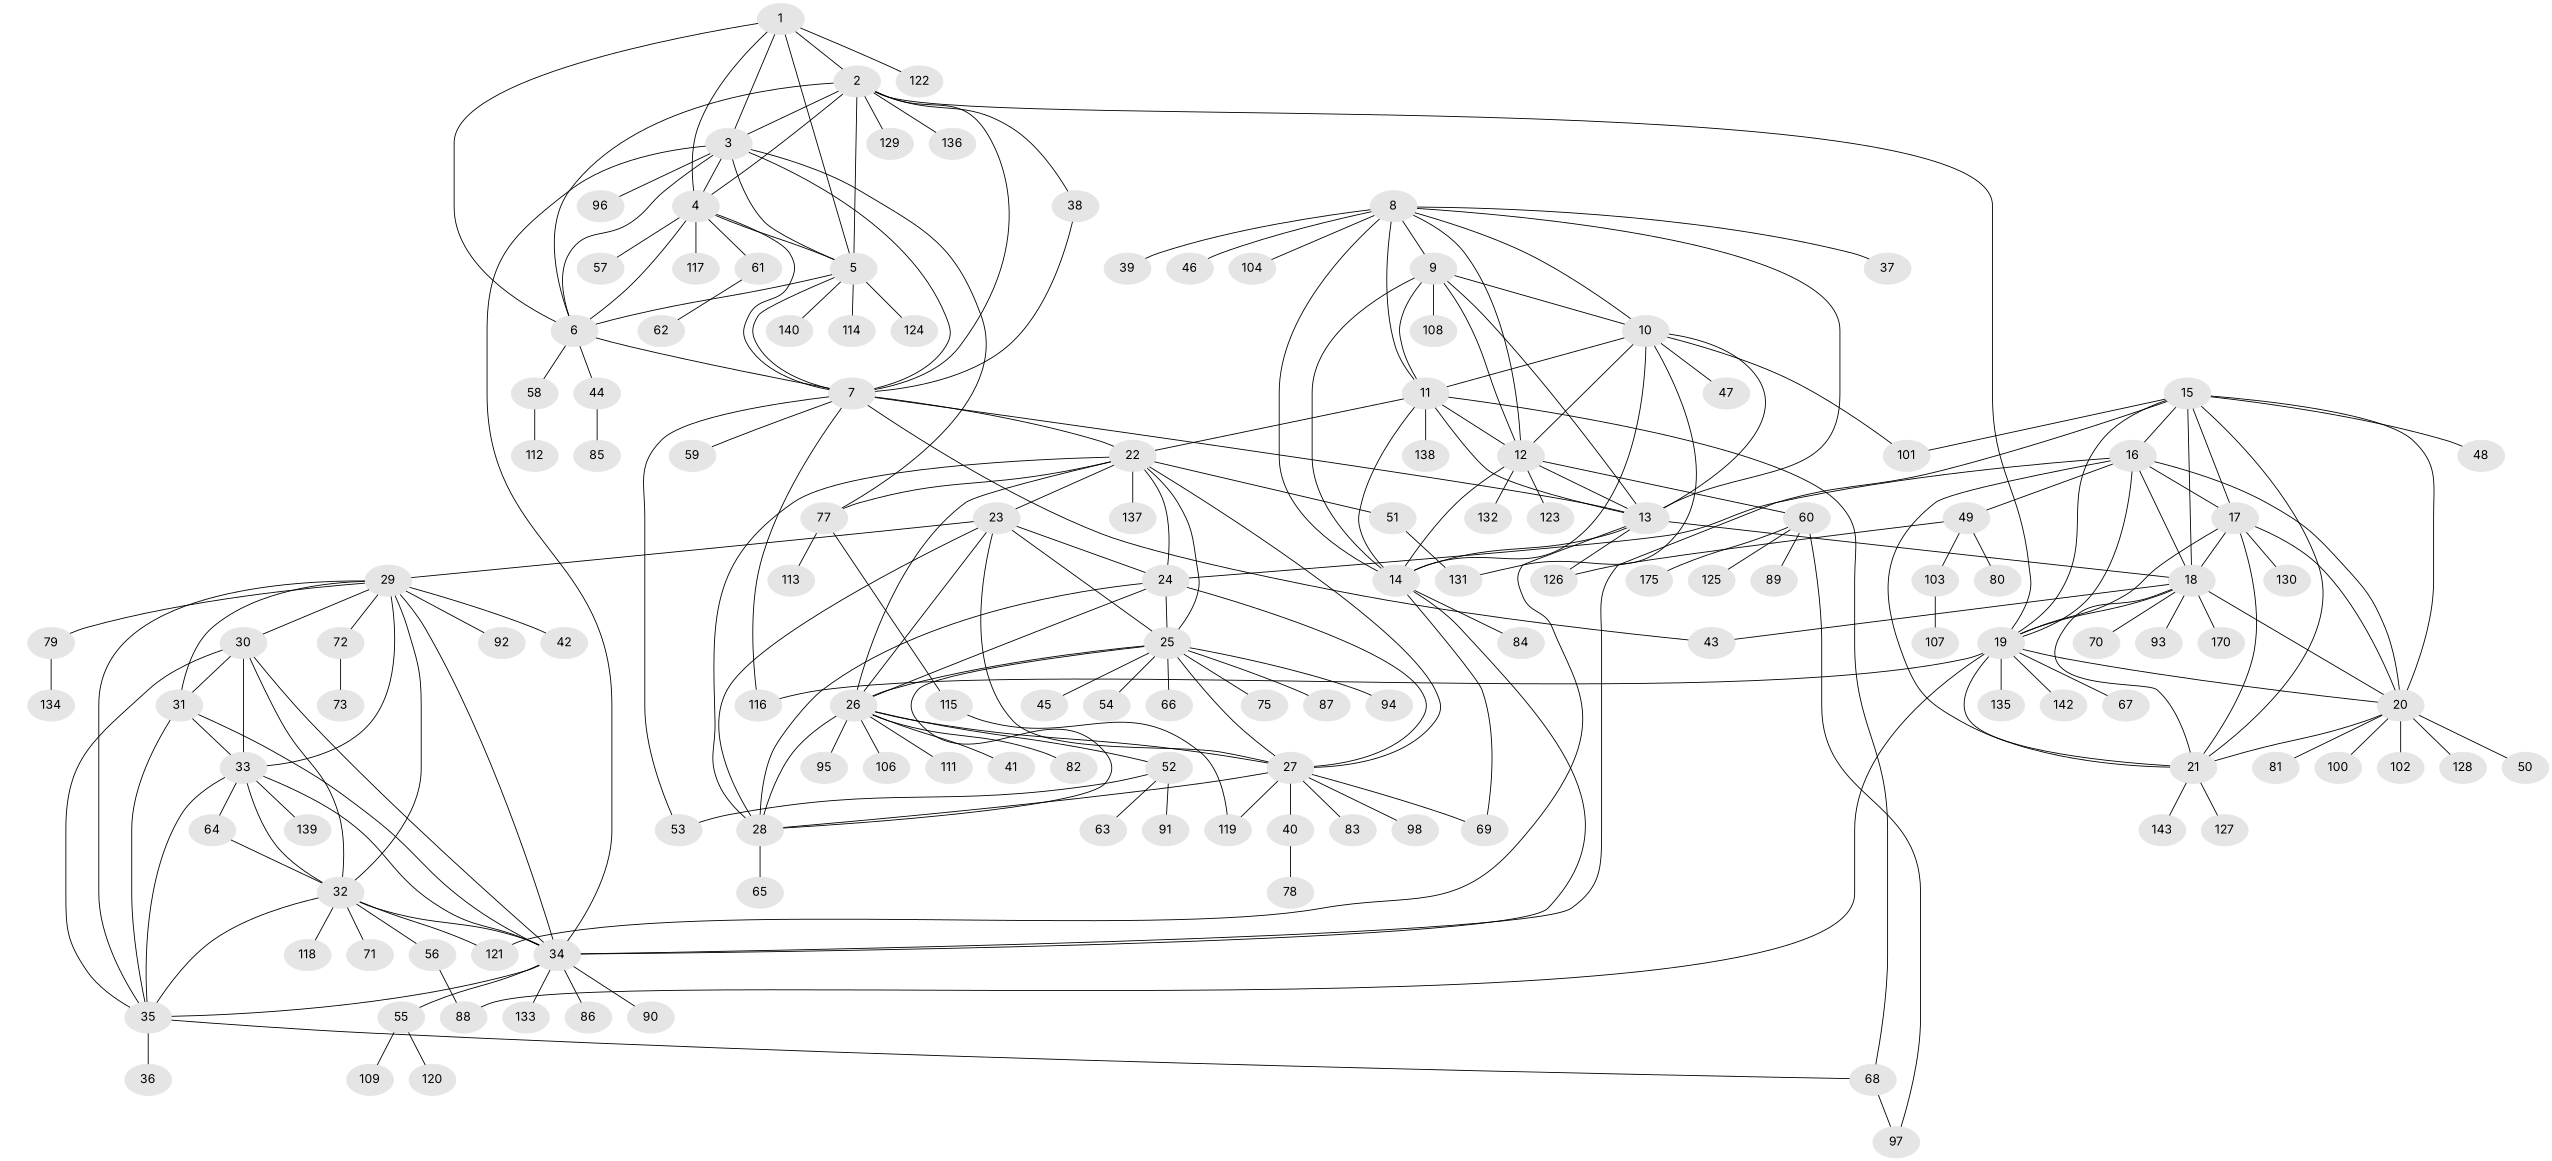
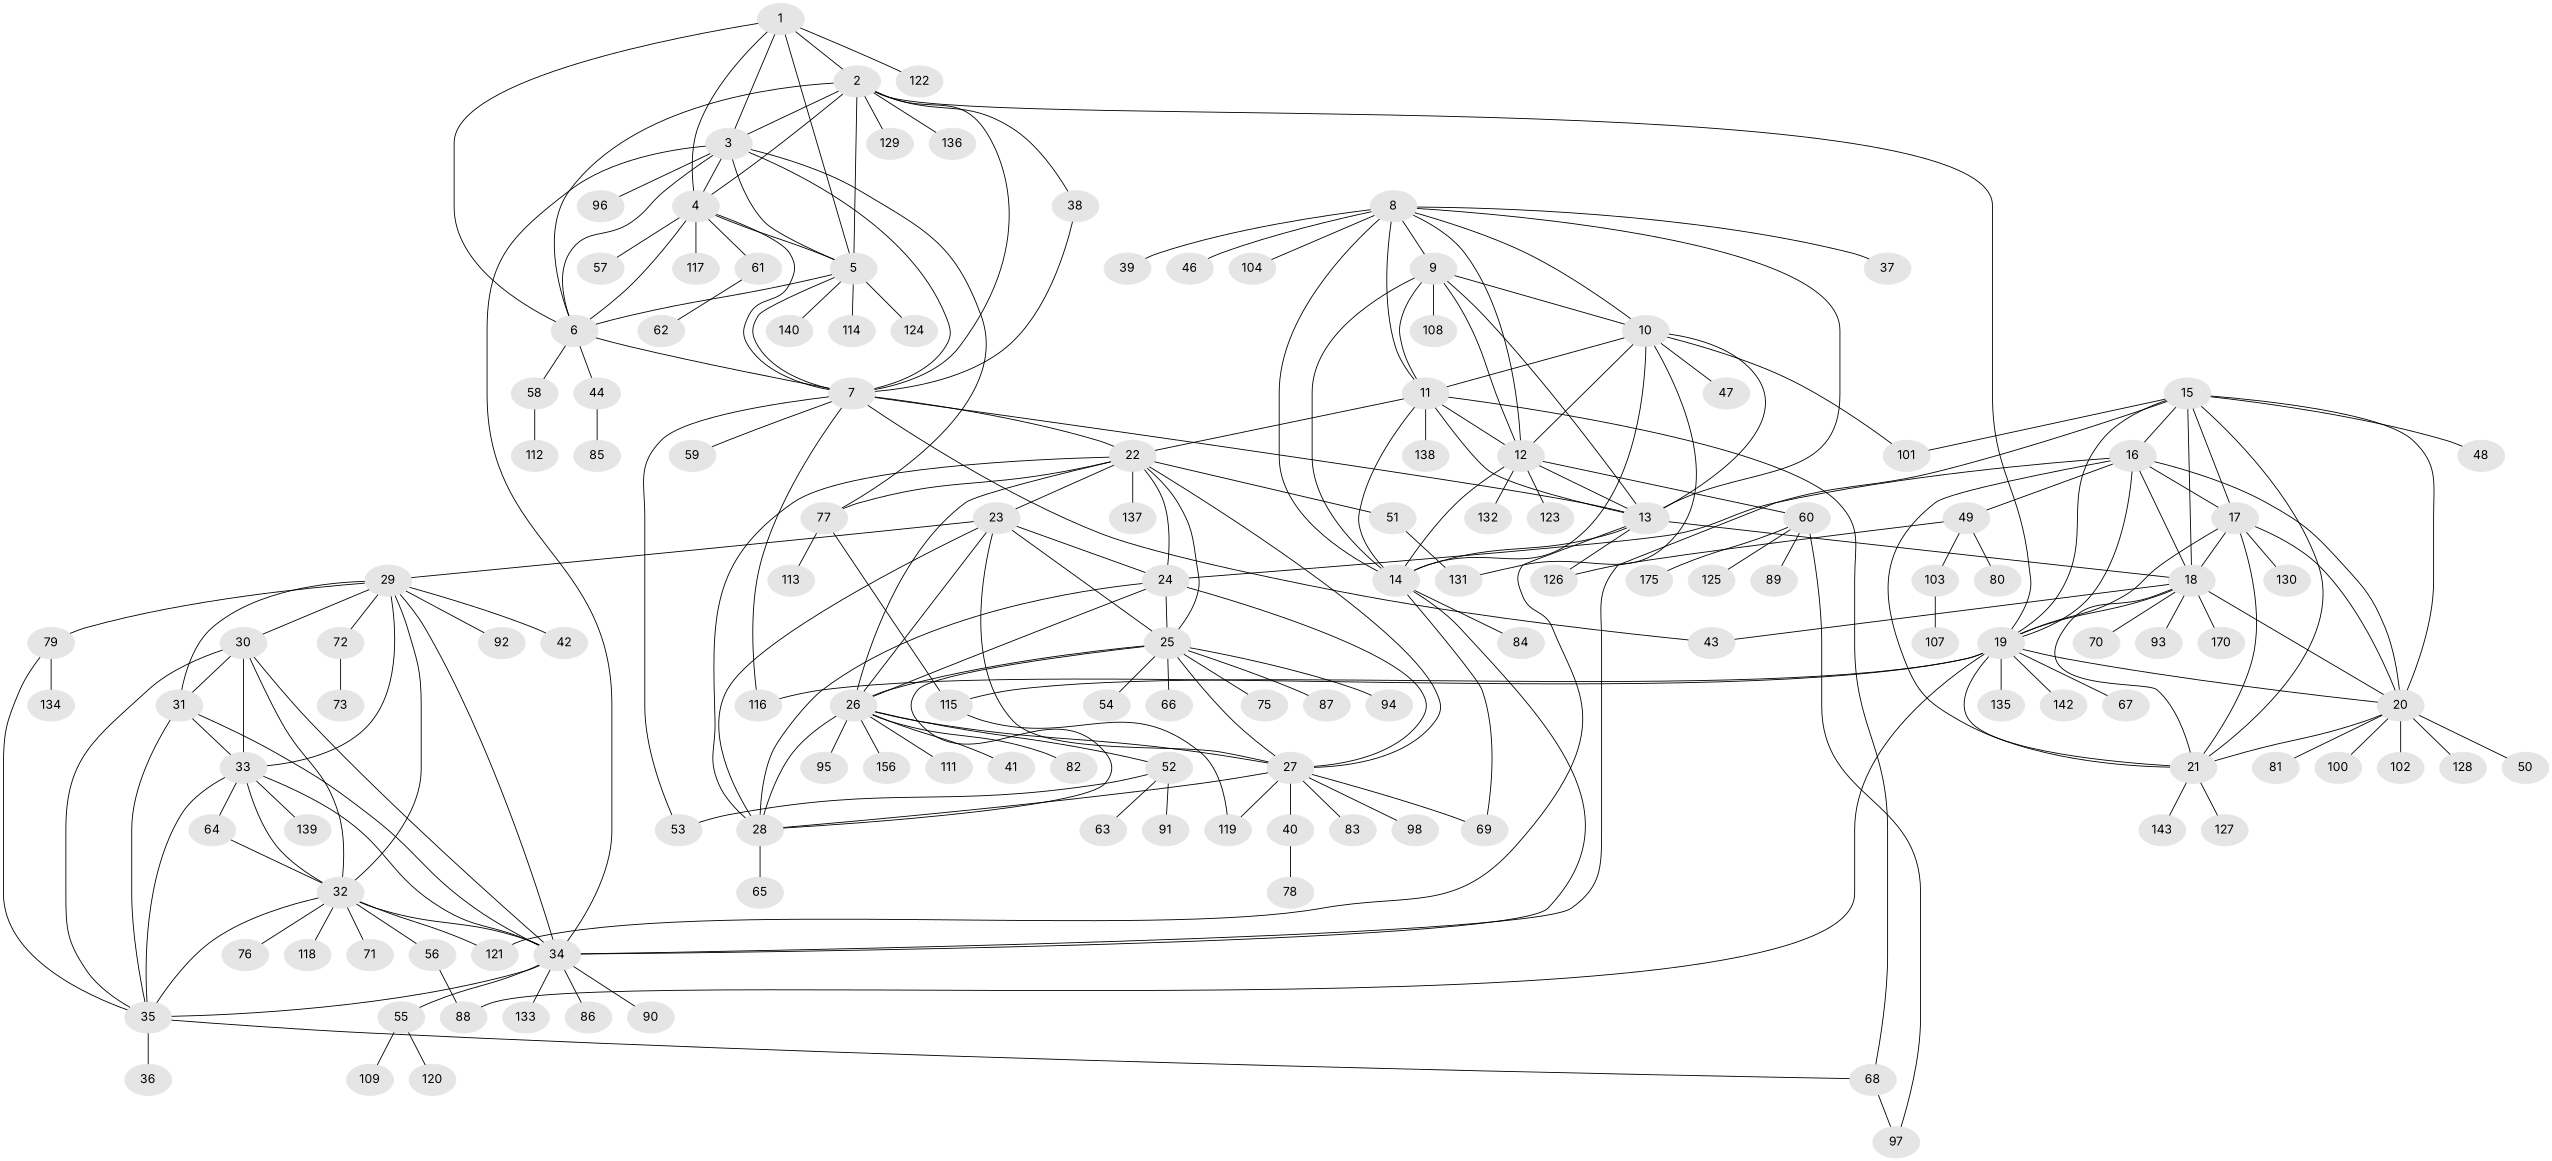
edge "19" -- "115": added
edge "29" -- "35": now "79" -- "35"
node "45": removed
node "106": label "106" -> "156"
node "76": added
